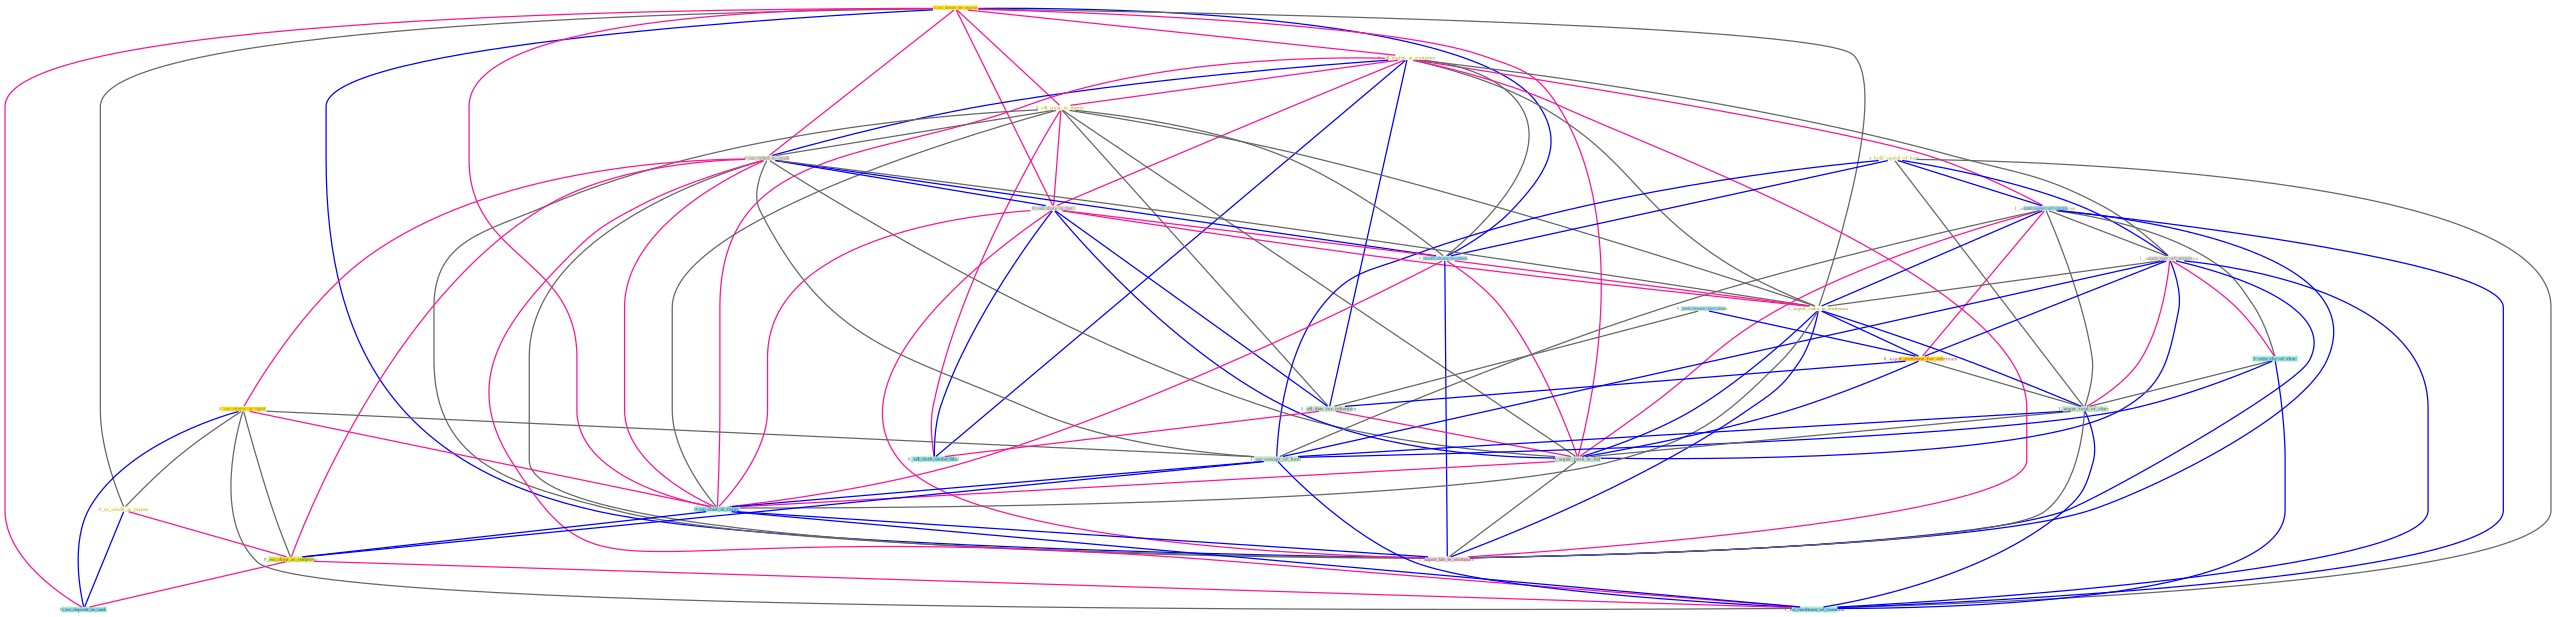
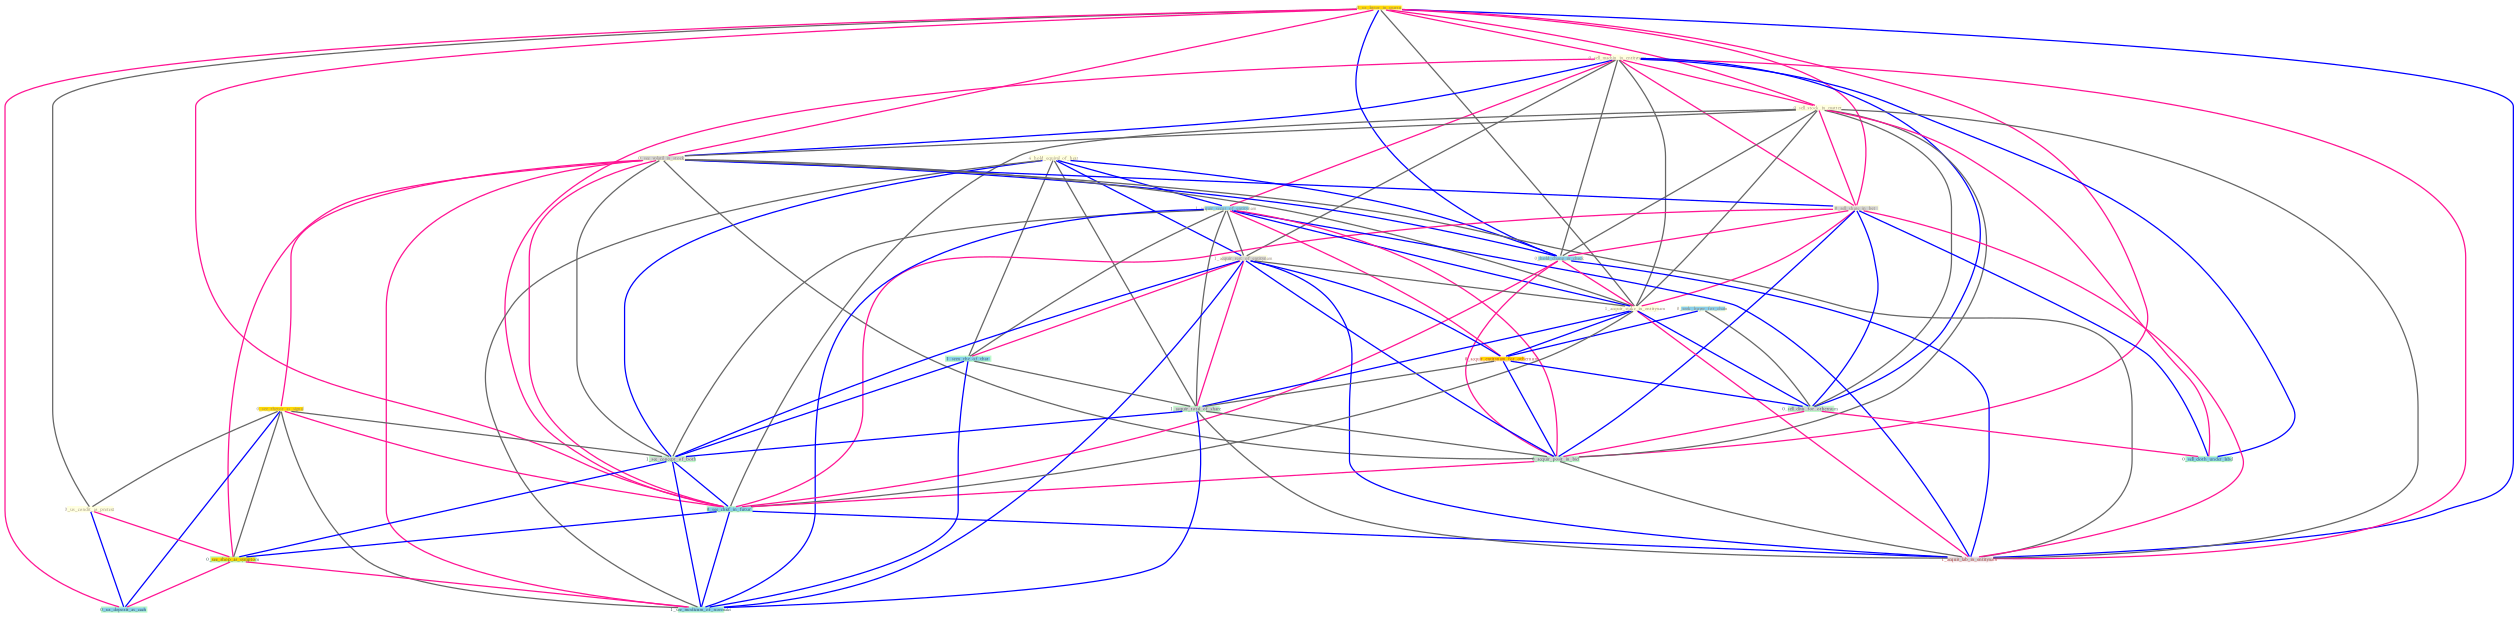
edge "4_hold_equival_of_hear" -- "1_seen_the_of_that": added
edge "1_acquir_stake_in_entitynam" -- "0_acquir_posit_in_bid": now "1_acquir_stake_in_entitynam" -- "0_sell_divis_for_othernum"
edge "1_acquir_stake_in_entitynam" -- "1_acquir_lab_in_entitynam": color blue -> deeppink
